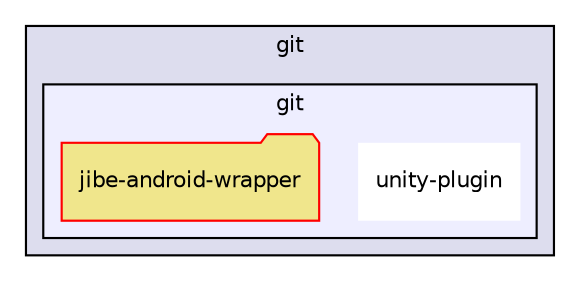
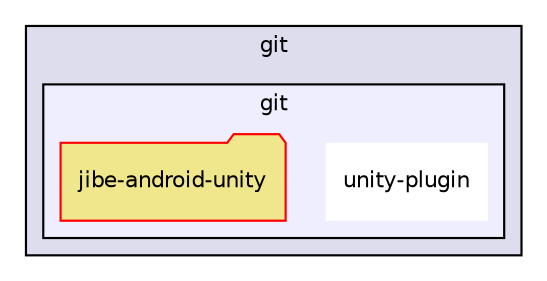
node "jibe-android-wrapper": label "jibe-android-wrapper" -> "jibe-android-unity"
